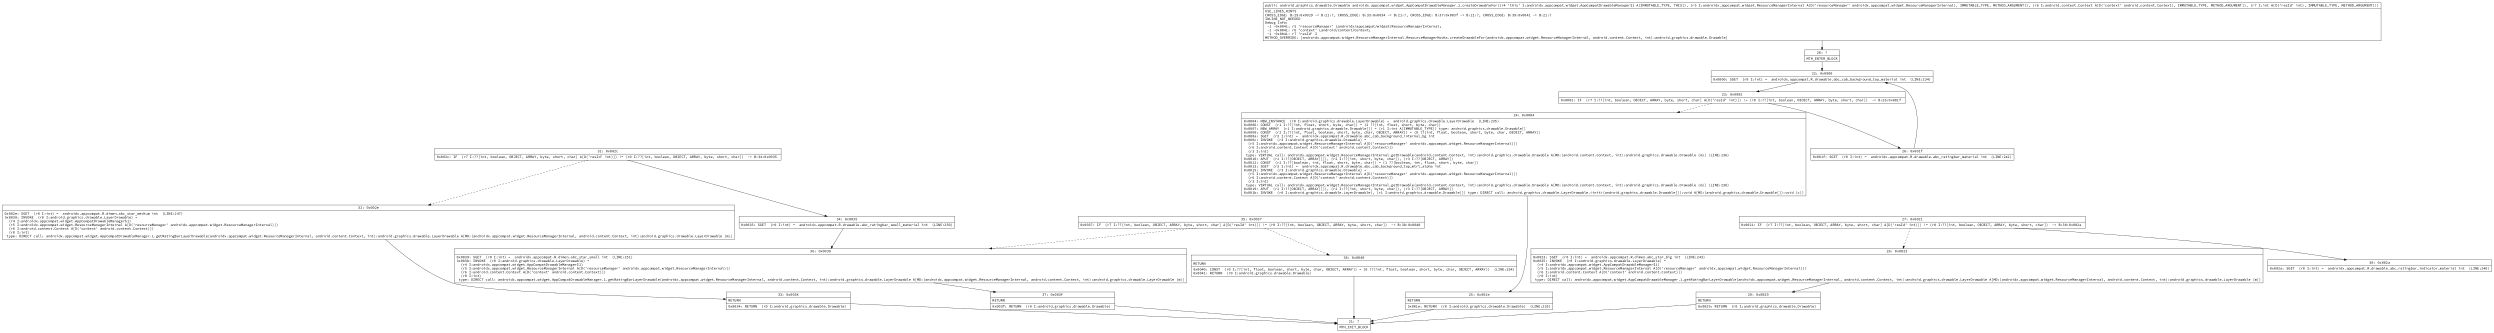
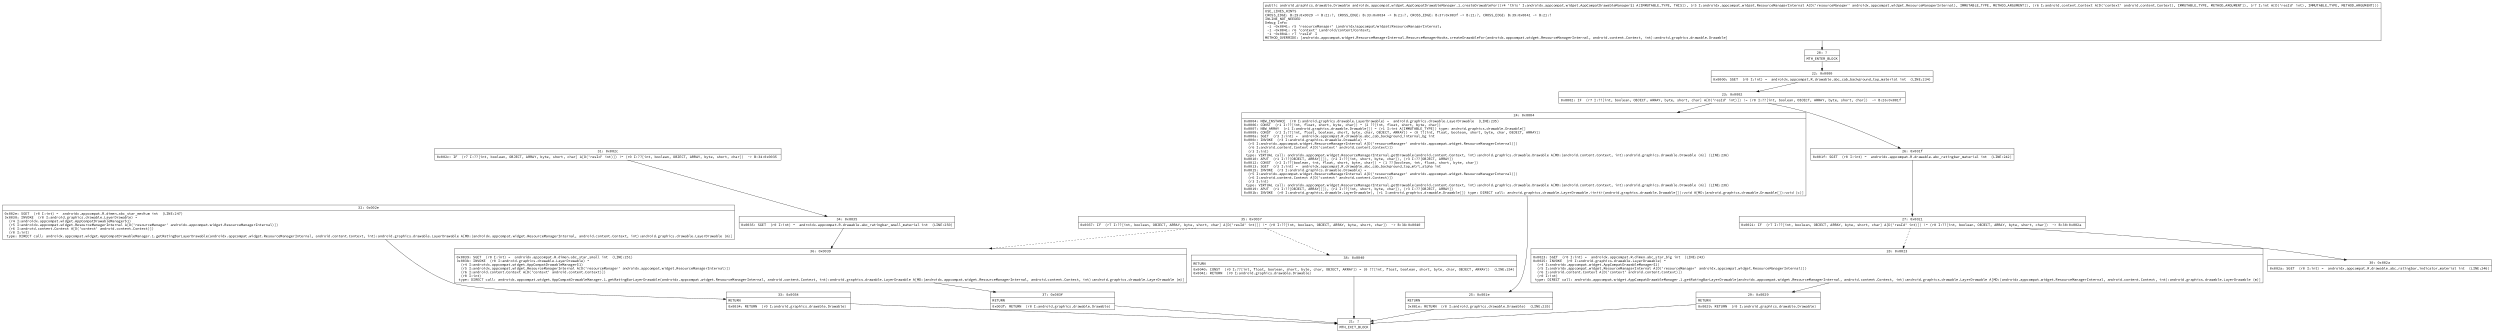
edge "23: 0x0002" -> "24: 0x0004": style dashed -> solid
edge "26: 0x001f" -> "22: 0x0000": now "26: 0x001f" -> "27: 0x0021"
edge "31: 0x002c" -> "32: 0x002e": removed
